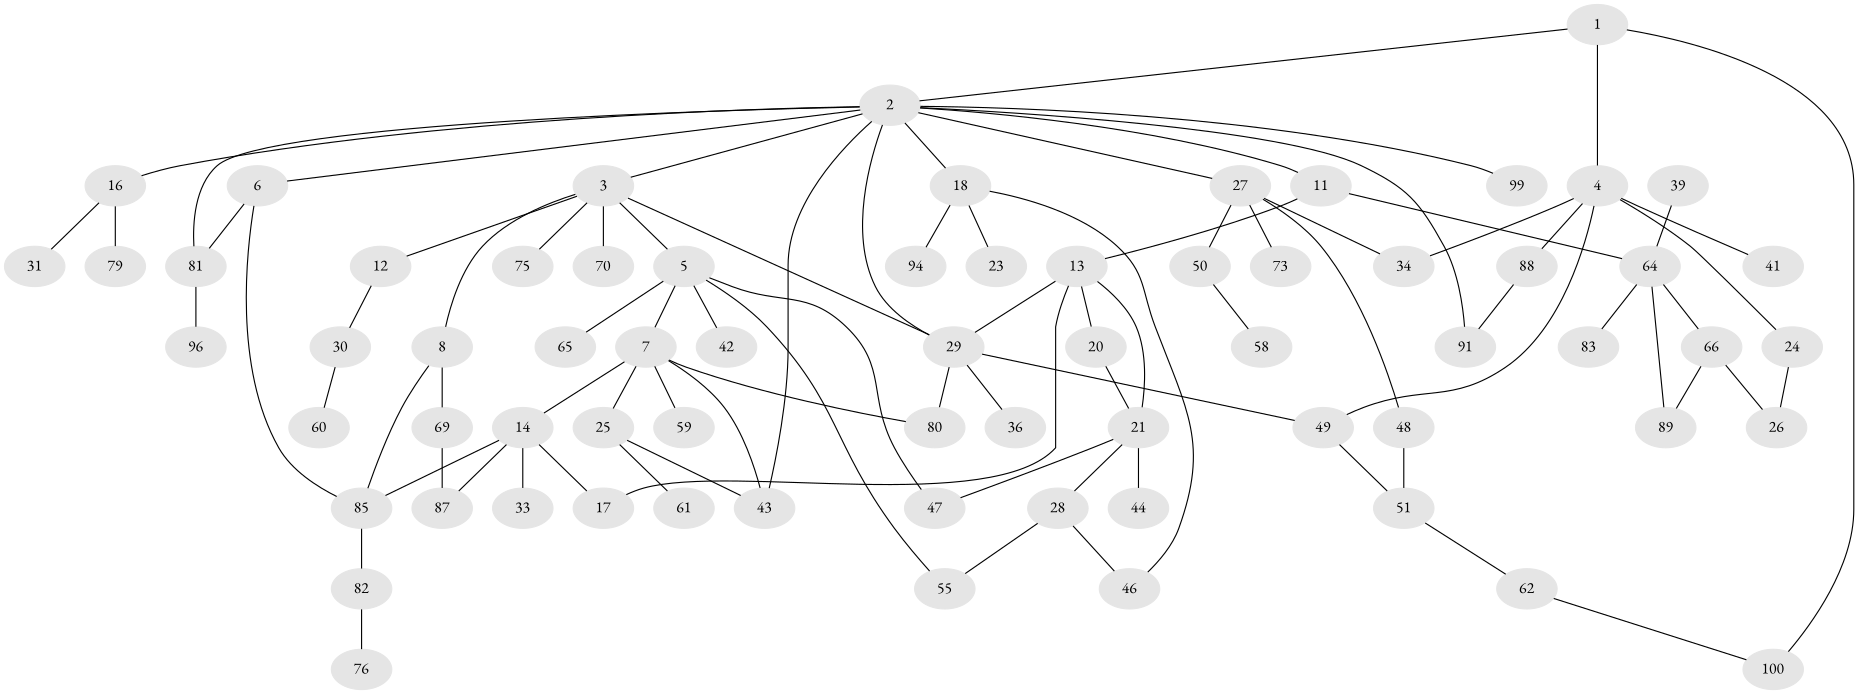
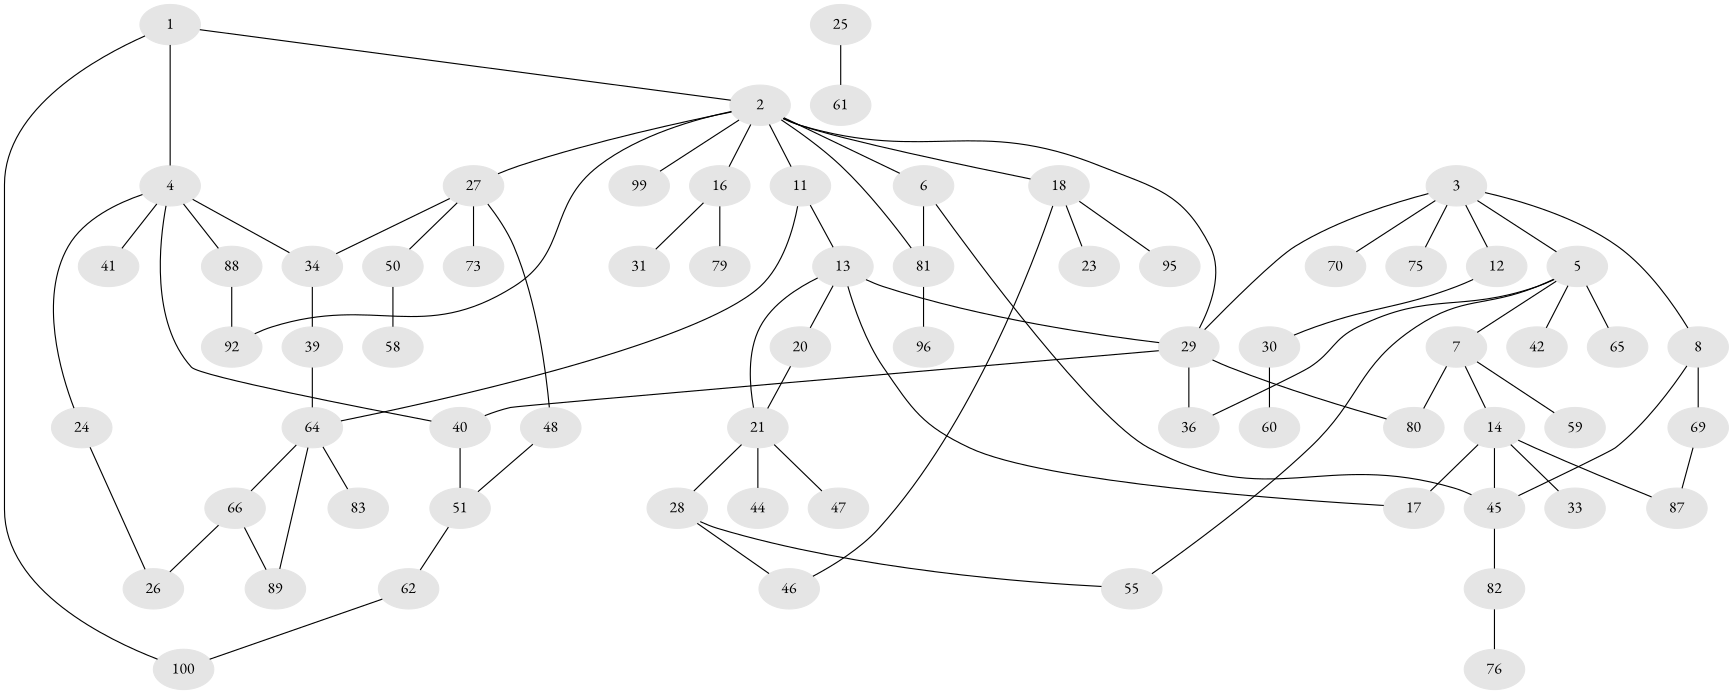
edge "2" -- "3": removed
node "94": label "94" -> "95"
edge "34" -- "39": added
edge "5" -- "47": now "5" -- "36"
node "91": label "91" -> "92"
edge "7" -- "25": removed
node "49": label "49" -> "40"
node "85": label "85" -> "45"
node "43": removed
